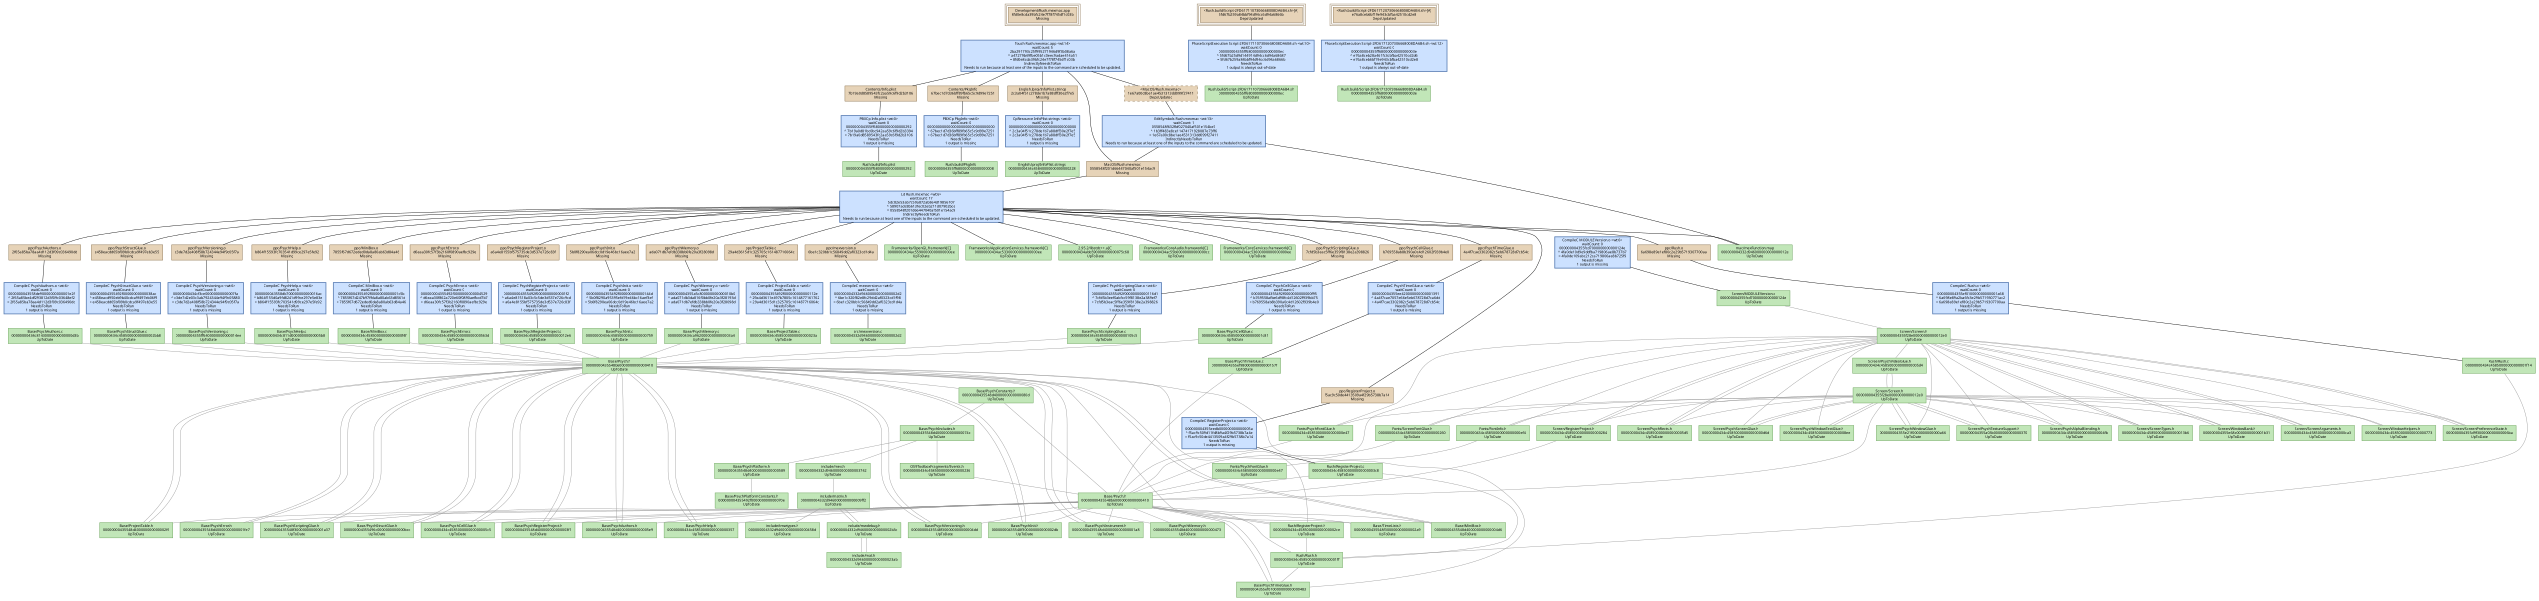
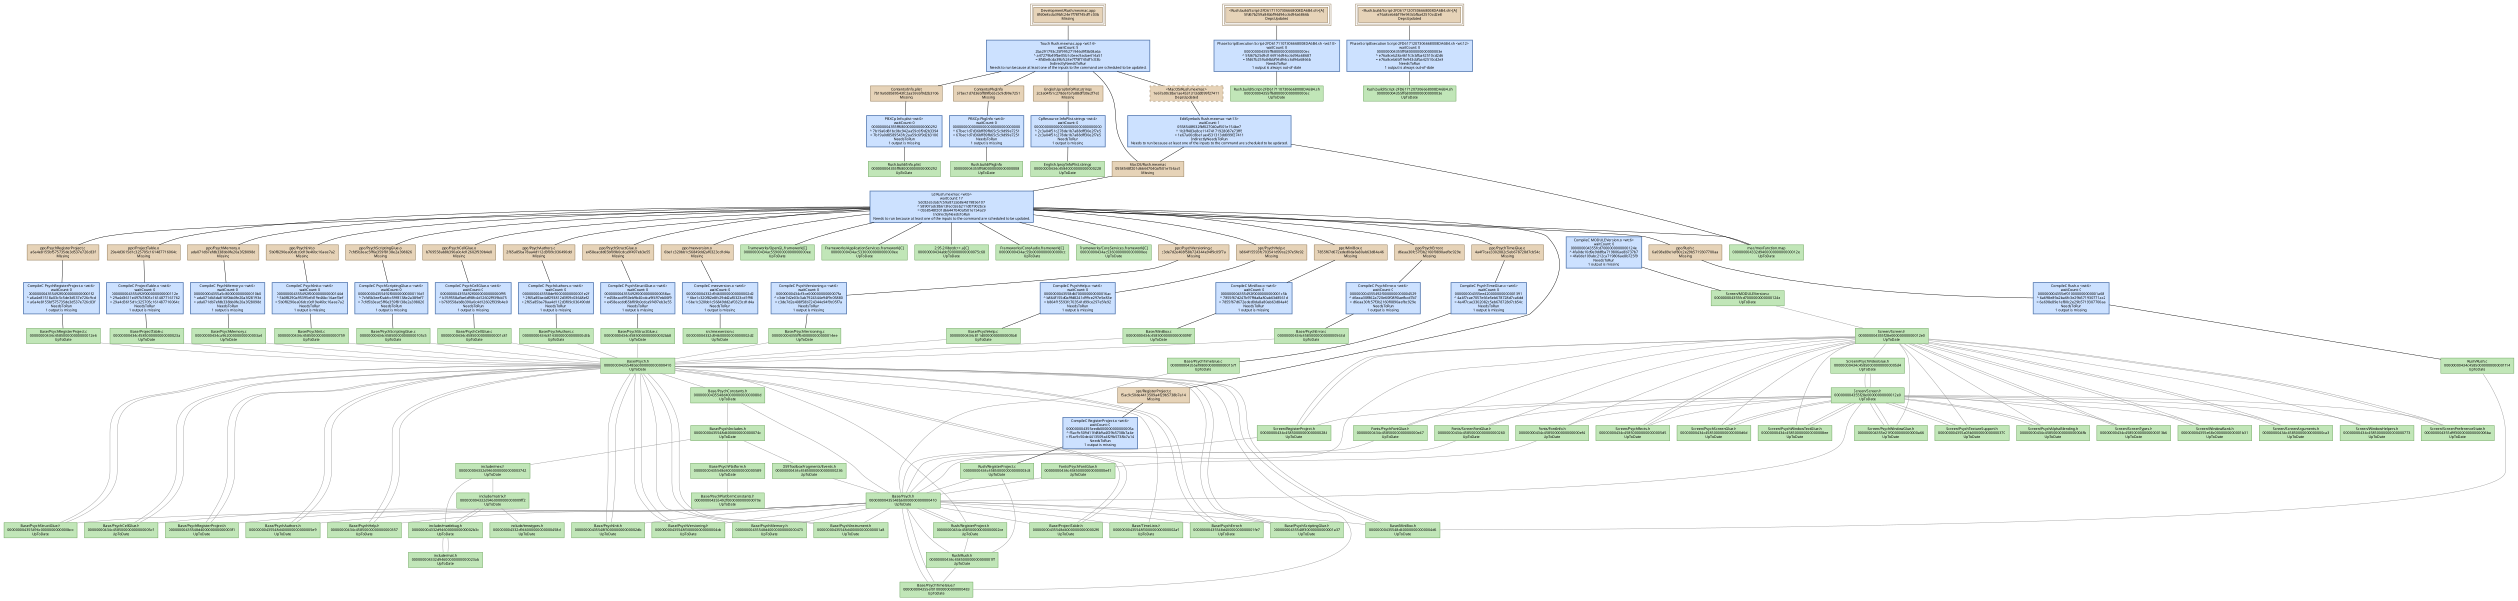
edge "include/mex.h 000000004332d9460000000000003742 UpToDate" -- "include/mwdebug.h 000000004332d9460000000000002b3c UpToDate": added
edge "Rush/Rush.c 00000000434c45850000000000001f14 UpToDate" -- "Rush/Rush.h 00000000434c458500000000000001ff UpToDate": now "Rush/Rush.c 00000000434c45850000000000001f14 UpToDate" -- "Base/MiniBox.h 00000000435548d400000000000004d6 UpToDate"
